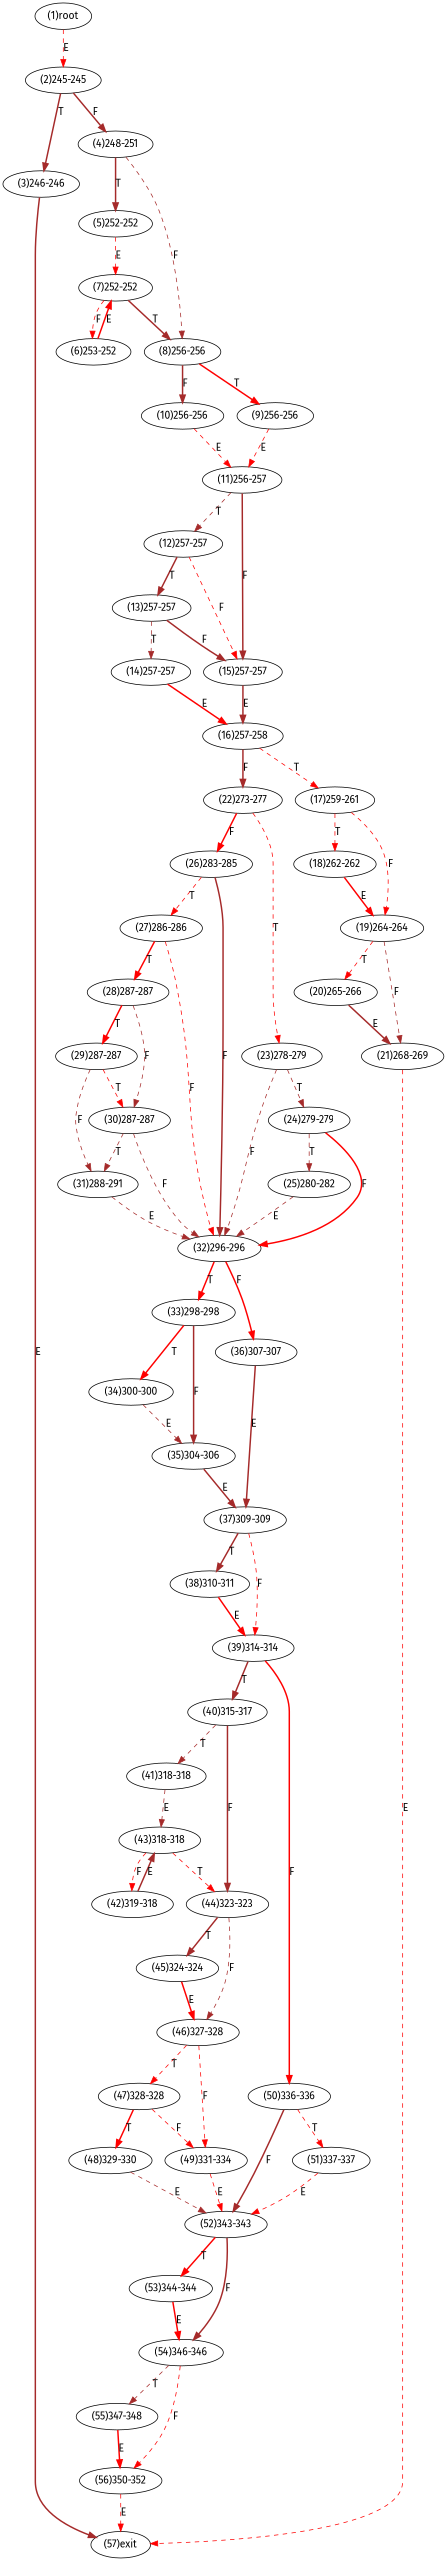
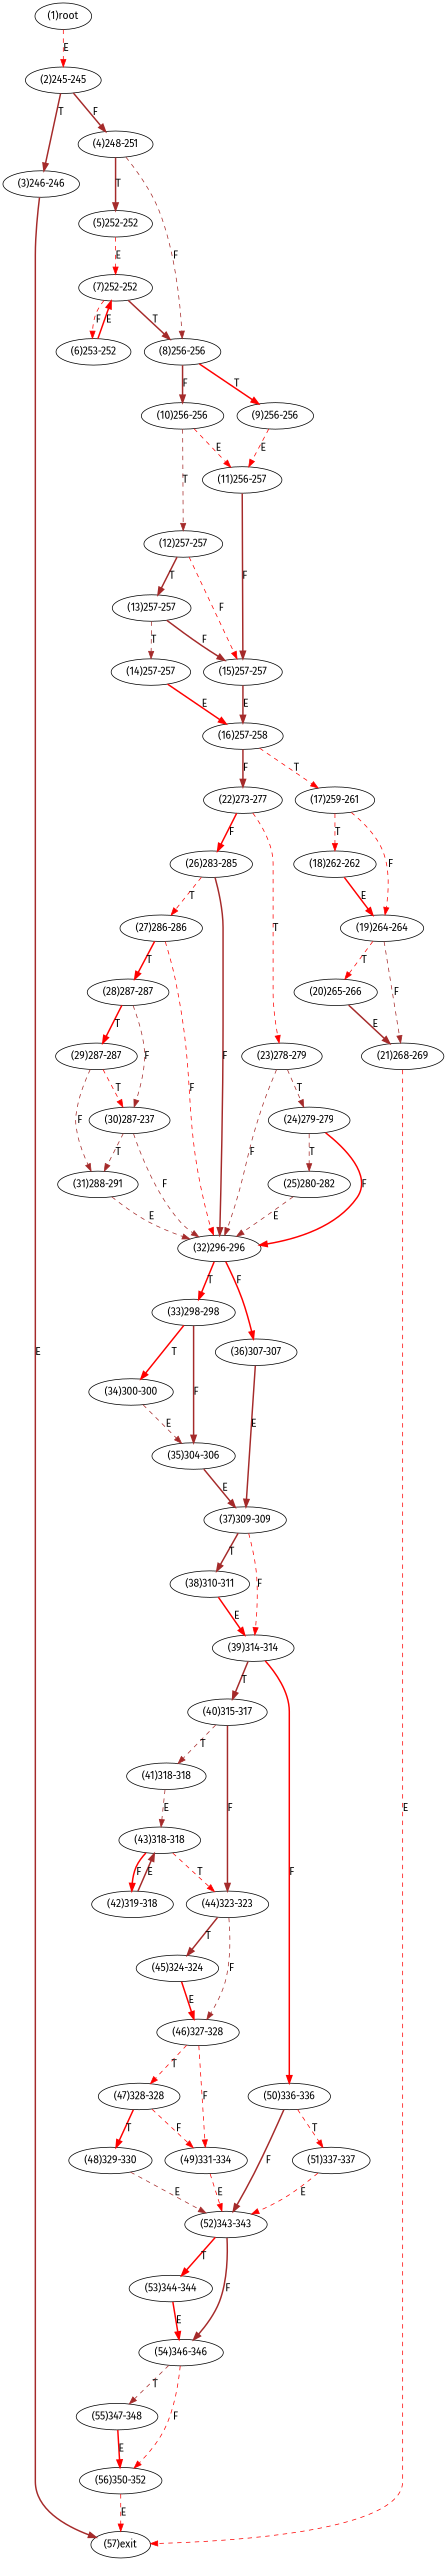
edge "(11)256-257" -> "(12)257-257": now "(10)256-256" -> "(12)257-257"
node "(30)287-287": label "(30)287-287" -> "(30)287-237"
edge "(43)318-318" -> "(42)319-318": style dashed -> bold
